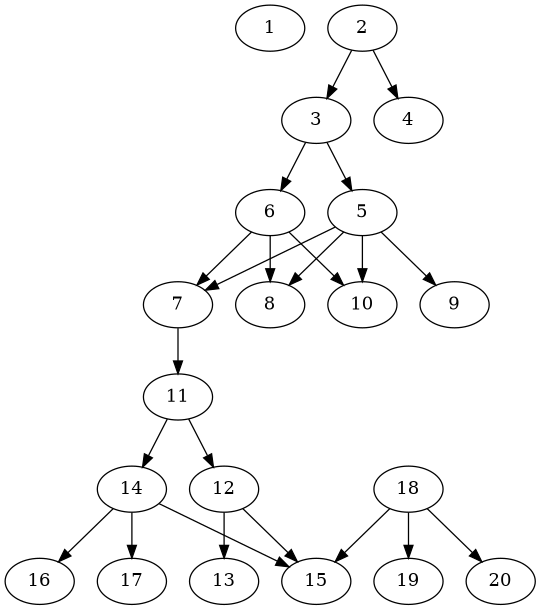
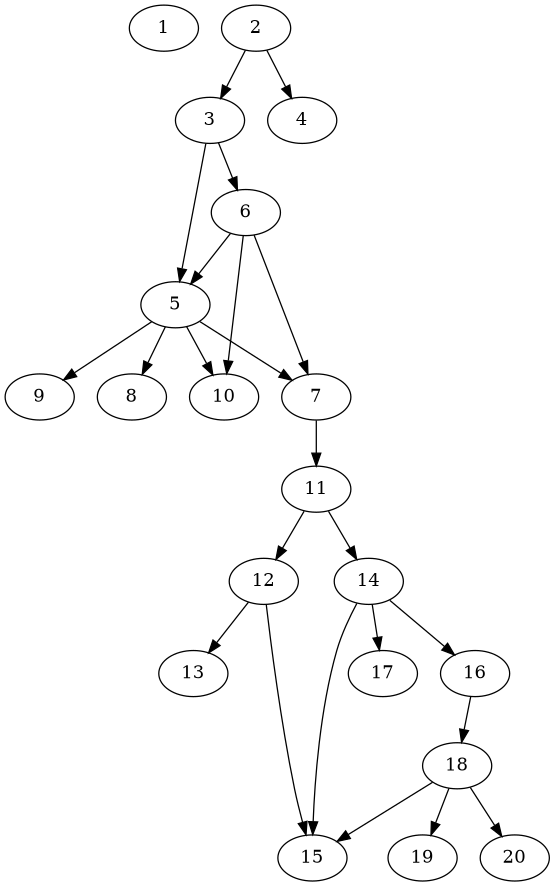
edge "6" -> "8": now "6" -> "5"
edge "16" -> "18": added
